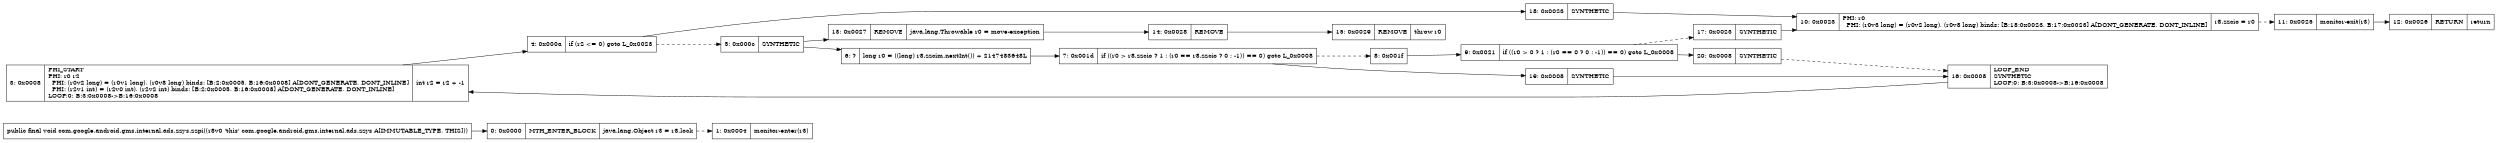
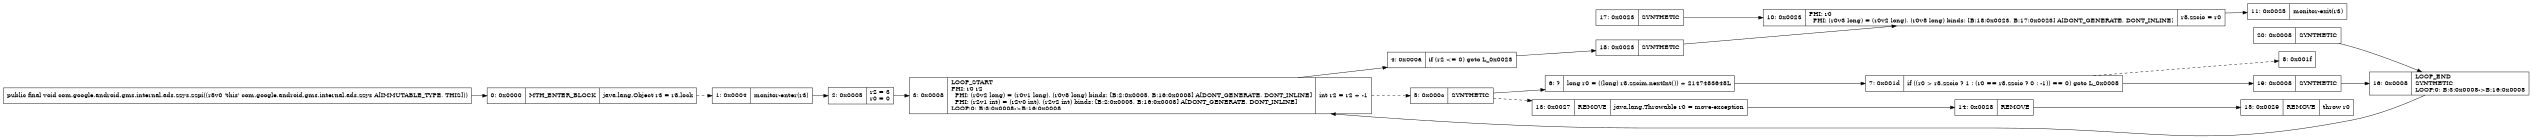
edge "10: 0x0023" -> "11: 0x0025": style dashed -> solid
node "12: 0x0026": removed
edge "5: 0x000c" -> "13: 0x0027": style solid -> dashed
edge "4: 0x000a" -> "5: 0x000c": now "3: 0x0008" -> "5: 0x000c"
node "9: 0x0021": removed
edge "20: 0x0008" -> "16: 0x0008": style dashed -> solid
node "3: 0x0008": text "PHI_START" -> "LOOP_START"
node "2: 0x0005": added
